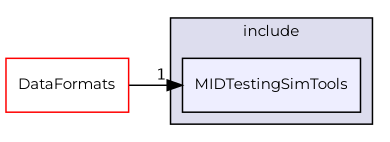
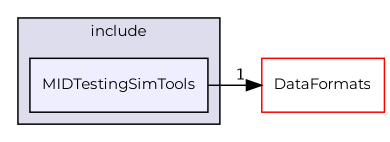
edge "DataFormats" -> "MIDTestingSimTools": reversed
